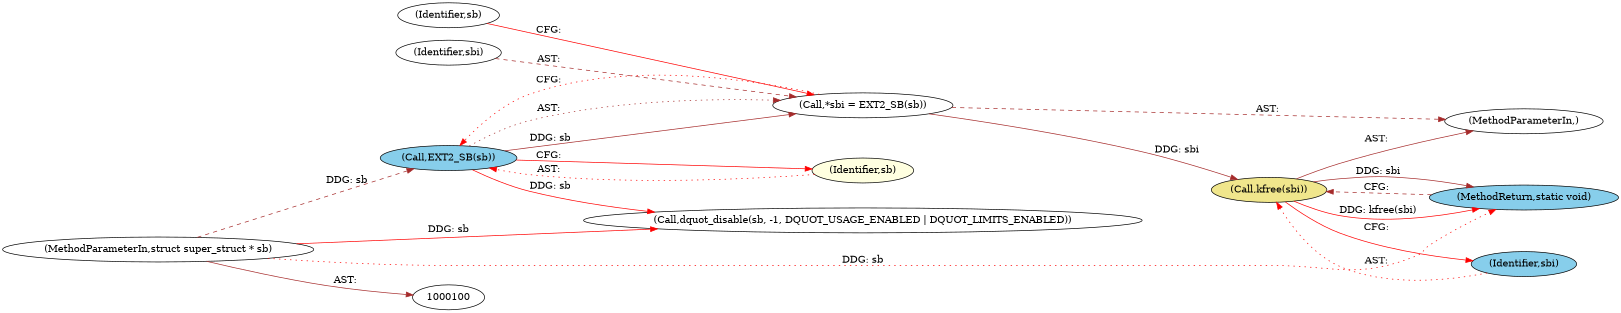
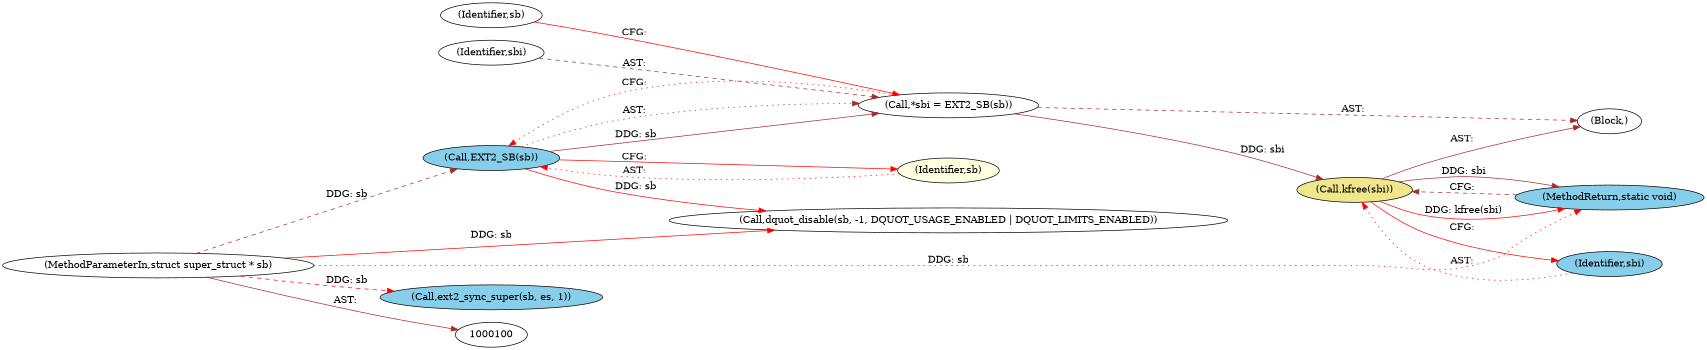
node "(MethodParameterIn,)": label "(MethodParameterIn,)" -> "(Block,)"
node "(Call,ext2_sync_super(sb, es, 1))": added
